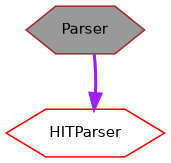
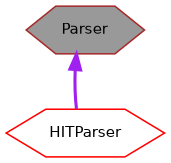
edge "Parser" -> "HITParser": reversed
